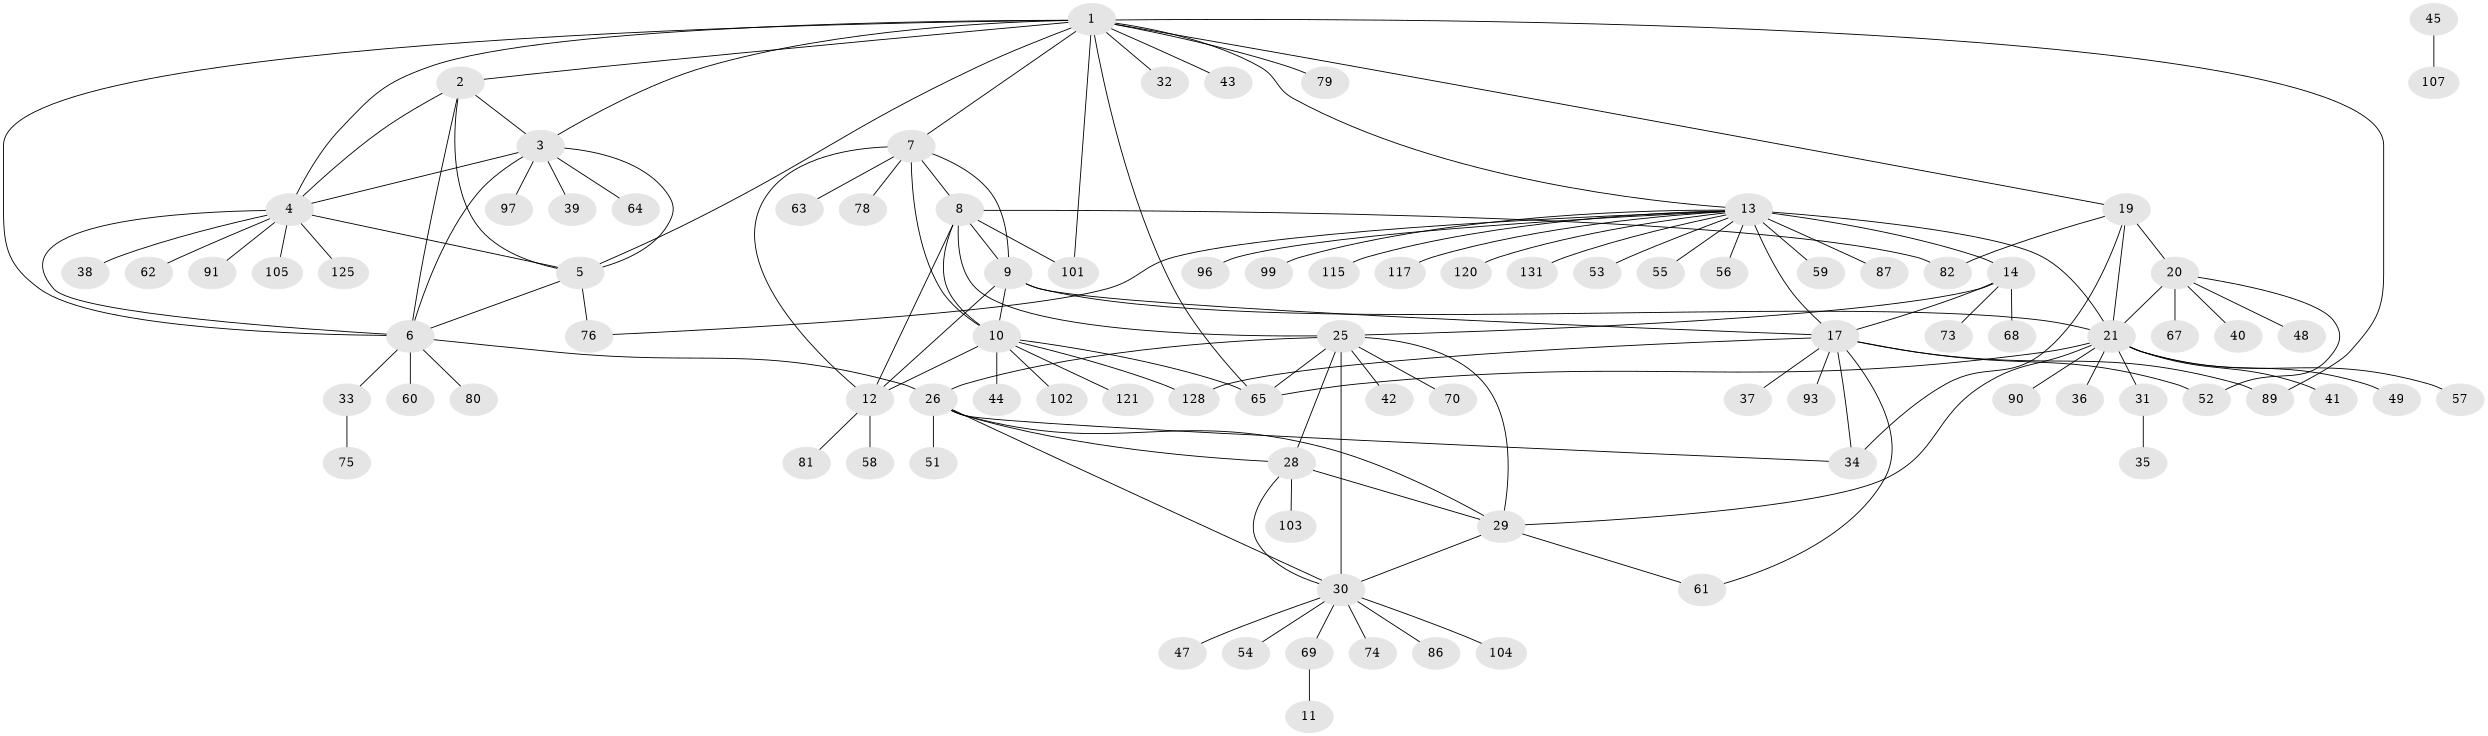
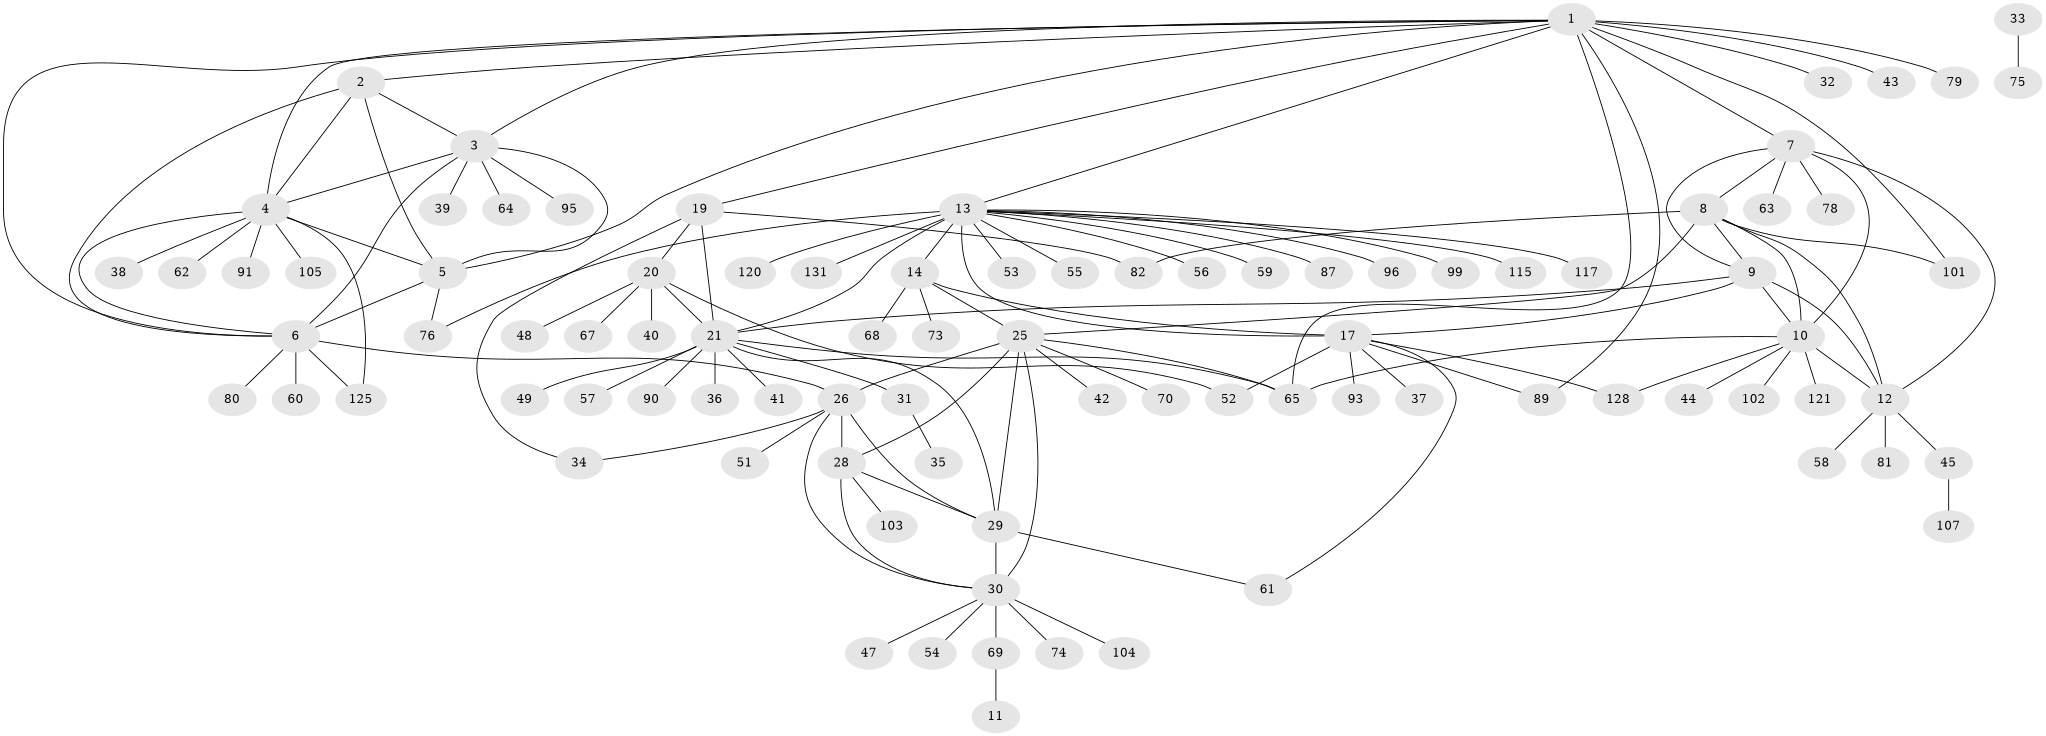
node "97": label "97" -> "95"
edge "6" -- "33": now "6" -- "125"
edge "17" -- "34": removed
edge "12" -- "45": added
node "86": removed
